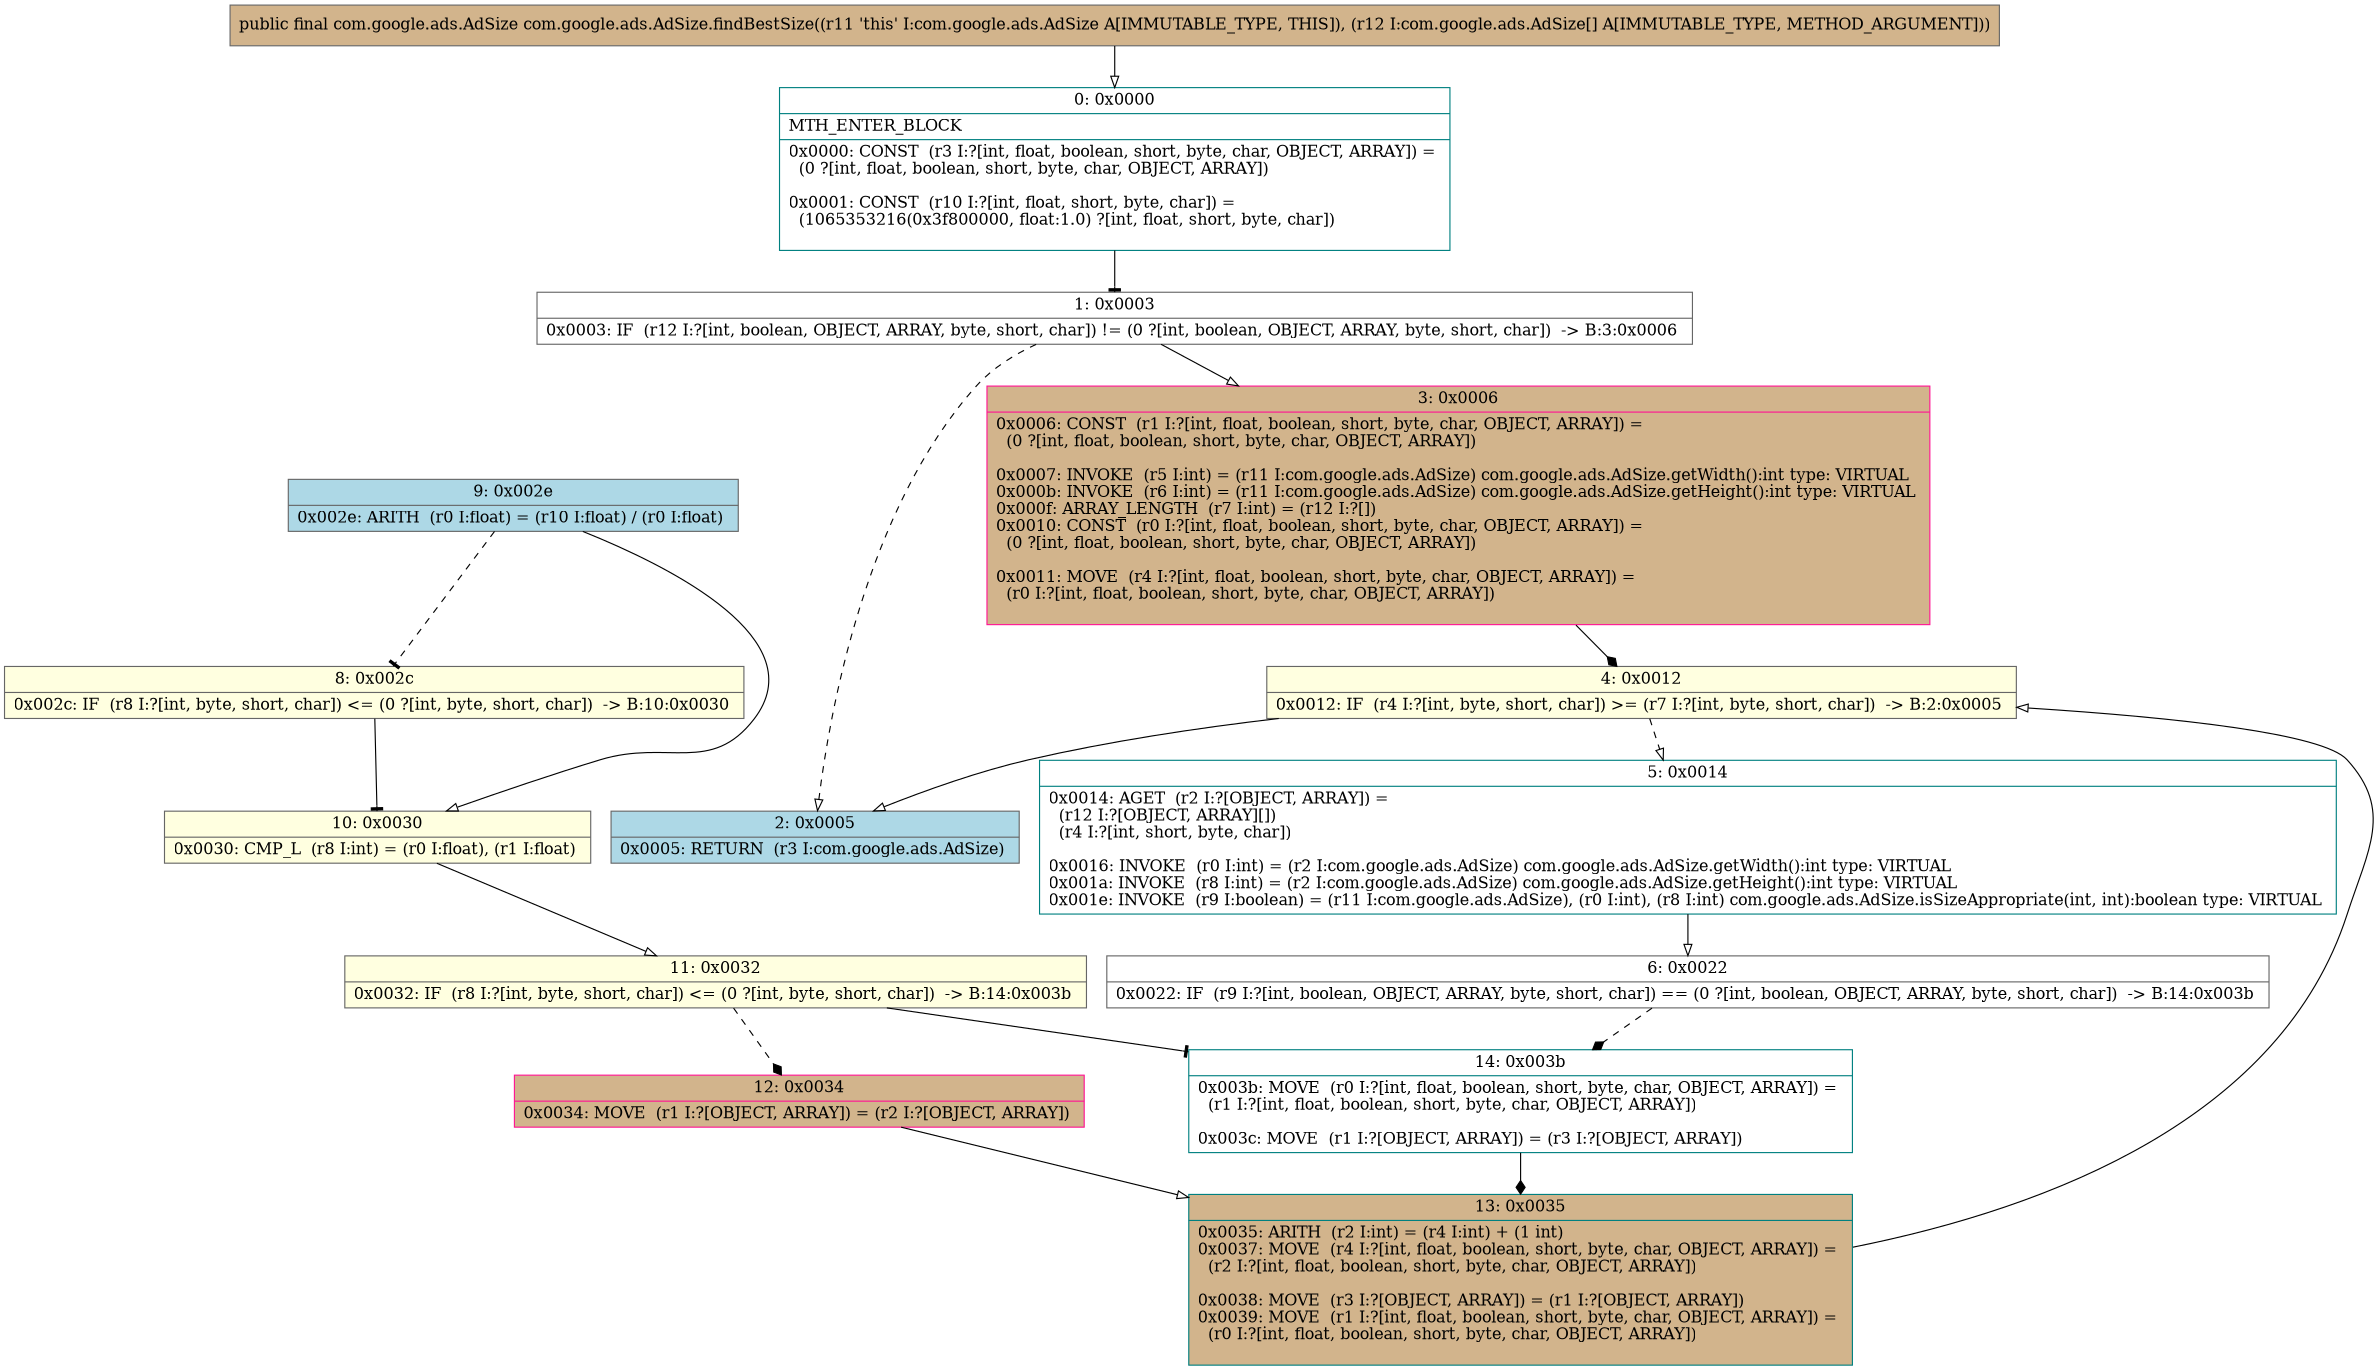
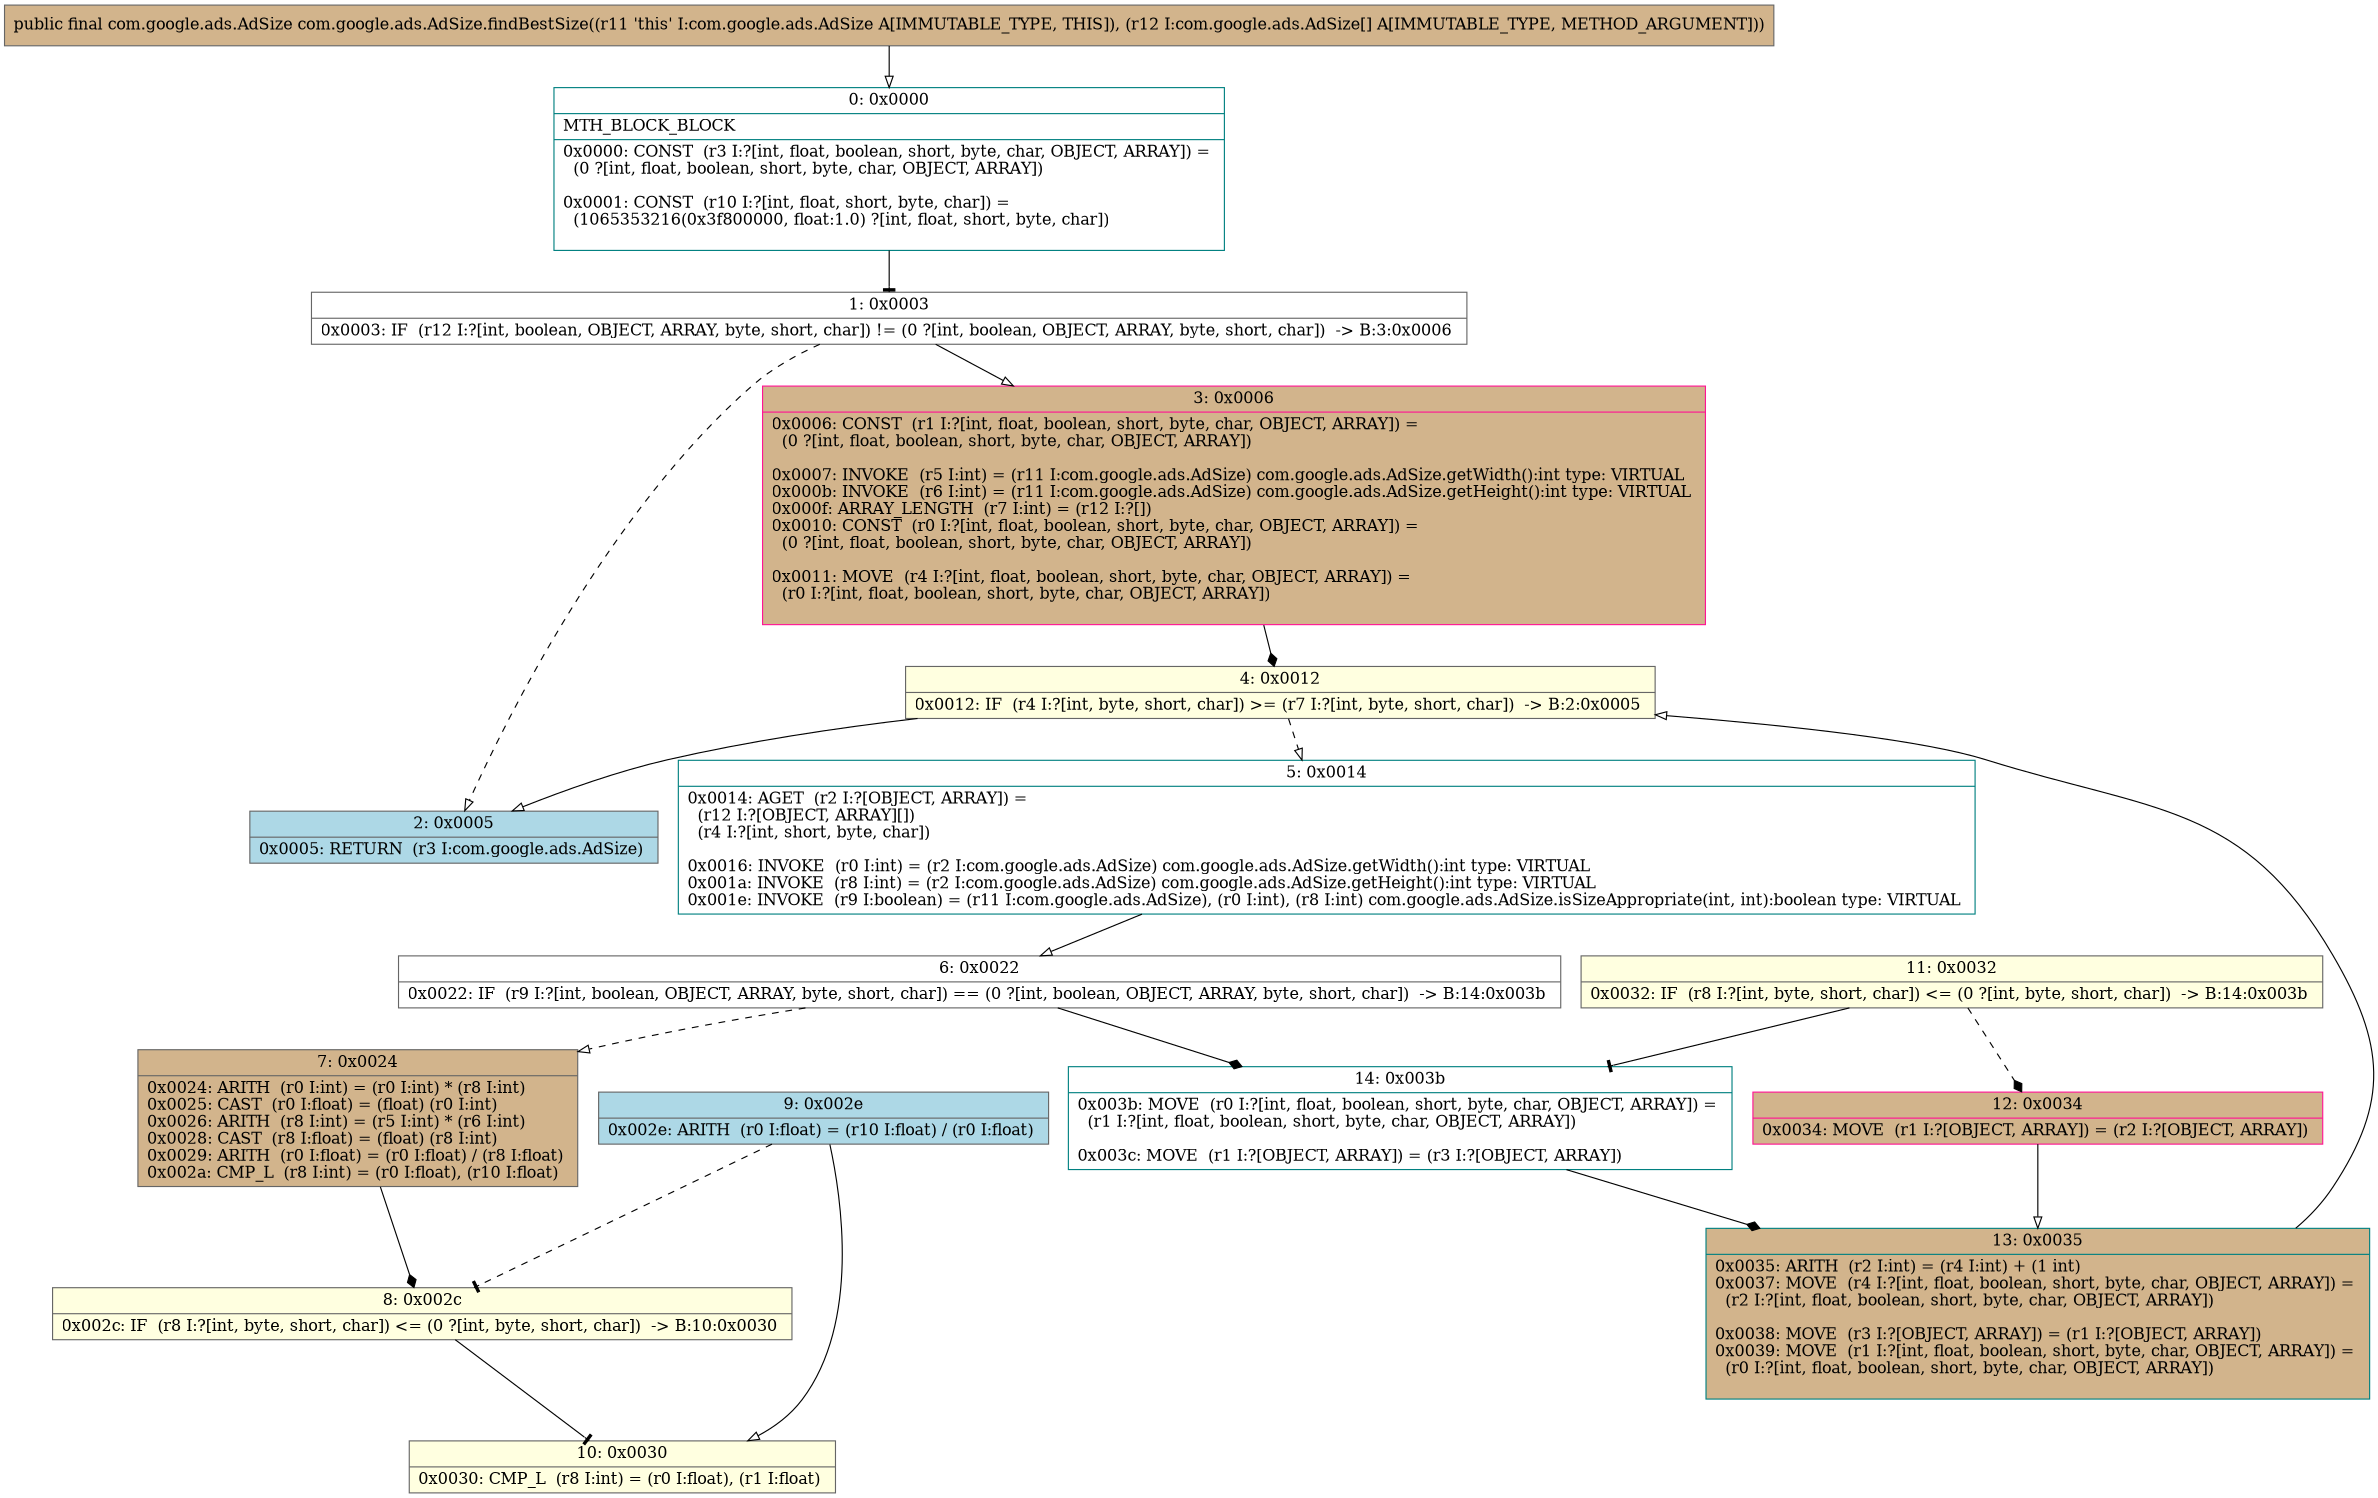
node "0: 0x0000": text "MTH_ENTER_BLOCK" -> "MTH_BLOCK_BLOCK"
edge "10: 0x0030" -> "11: 0x0032": removed
edge "6: 0x0022" -> "14: 0x003b": style dashed -> solid
node "7: 0x0024": added
